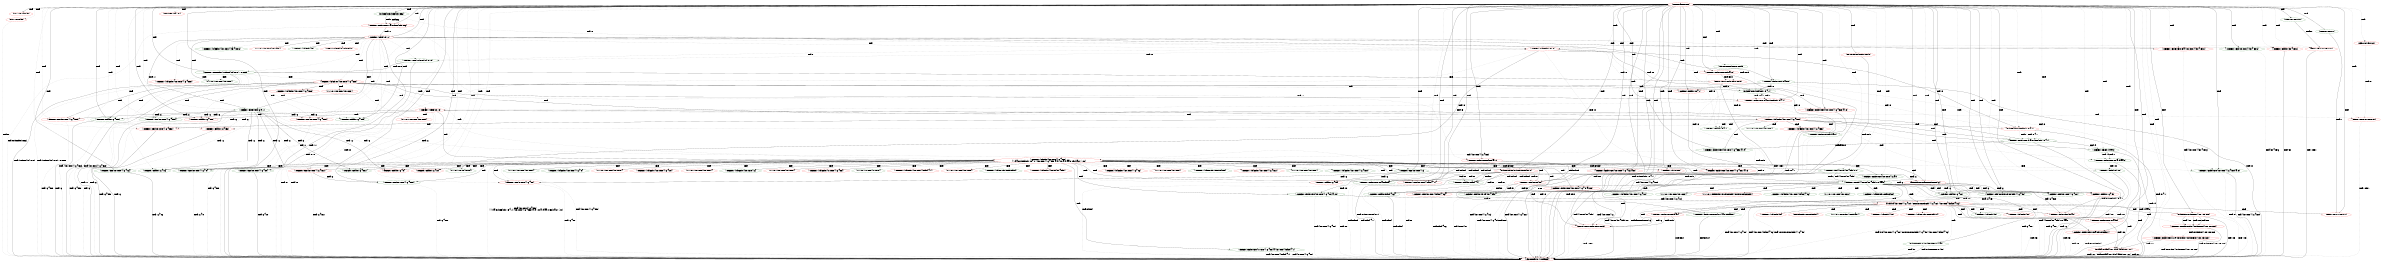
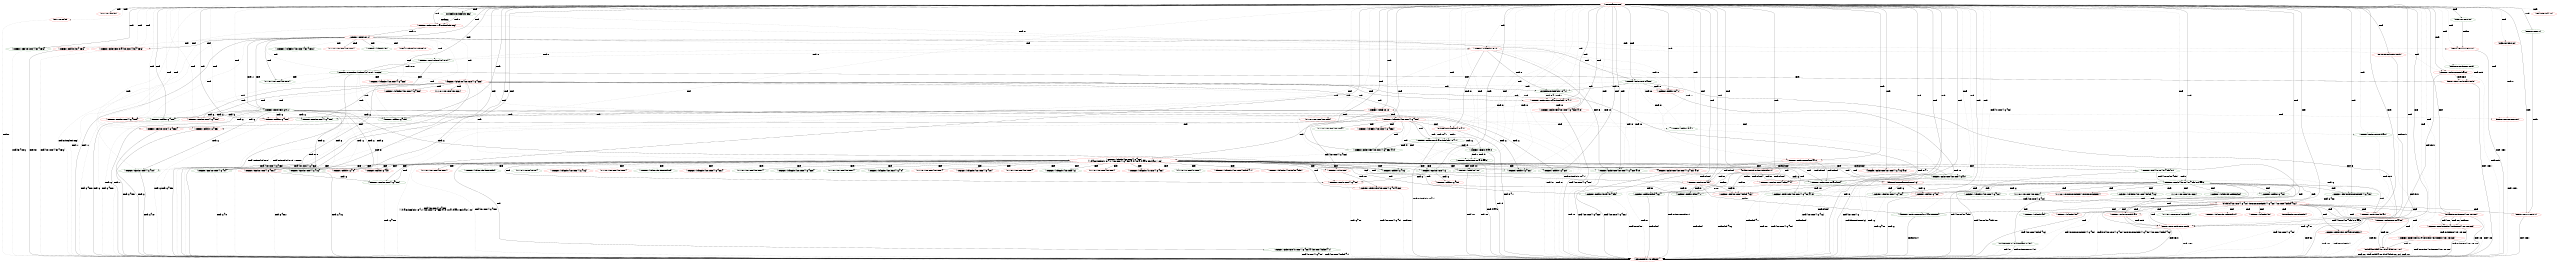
edge "(METHOD,tftp_connect)" -> "(<operators>.assignmentOr,a1[147] |= 0x2000000u)": label "DDG: " -> "DDG: *(_WORD *)(v6 + 52)"
edge "(<operator>.assignment,v9 = Curl_ccalloc(1, v5 + 4))" -> "(<operator>.logicalNot,!v8)": now "(METHOD,tftp_connect)" -> "(<operator>.logicalNot,!v8)"
edge "(<operator>.subtraction,v5 - 8)" -> "(UNKNOWN,_BYTE *,_BYTE *)": now "(<operator>.subtraction,v5 - 8)" -> "(<operator>.assignment,*(_DWORD *)(v6 + 320) = v5)"
node "(<operator>.addition,v6 + 320)": added
edge "(Curl_conncontrol,Curl_conncontrol(a1, 1))" -> "(<operator>.addition,a1[20] + 4)": now "(<operator>.cast,(_BYTE *)a1)" -> "(<operator>.addition,a1[20] + 4)"
node "(UNKNOWN,greaterThan struct sockaddr *,const struct sockaddr *)": label "(UNKNOWN,greaterThan struct sockaddr *,const struct sockaddr *)" -> "(UNKNOWN,const struct sockaddr *,const struct sockaddr *)"
edge "(<operator>.equals,(*((_BYTE *)a1 + 591) & 2) == 0)" -> "(<operator>.indirection,*a2)": label "DDG: v10" -> "CDG: "
edge "(<operator>.equals,(*((_BYTE *)a1 + 591) & 2) == 0)" -> "(<operator>.assignment,*a2 = 1)": label "DDG: v6 + 328" -> "CDG: "
node "(UNKNOWN,const char *,const char *)": label "(UNKNOWN,const char *,const char *)" -> "(UNKNOWN,const errno *,const char *)"
node "(<operator>.indirection,*v13)": removed
edge "(RETURN,return 7;,return 7;)" -> "(METHOD_RETURN,int __fastcall)": added, label "DDG: <RET>"
